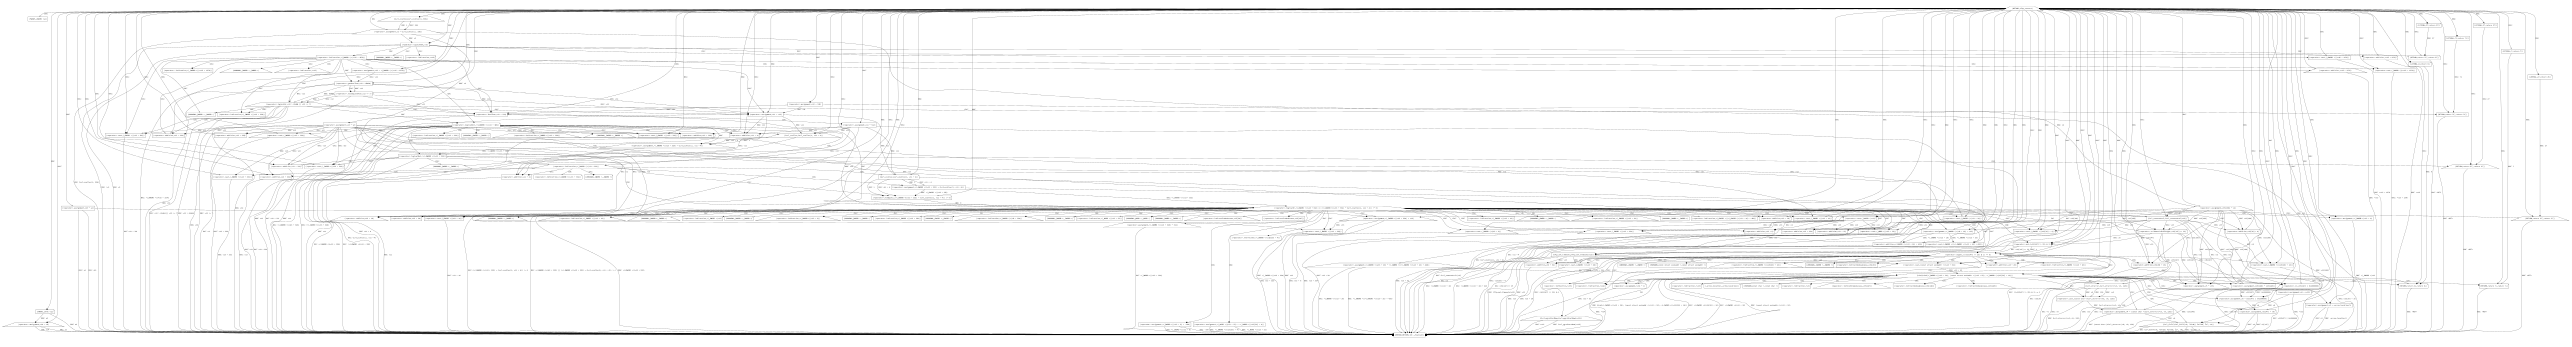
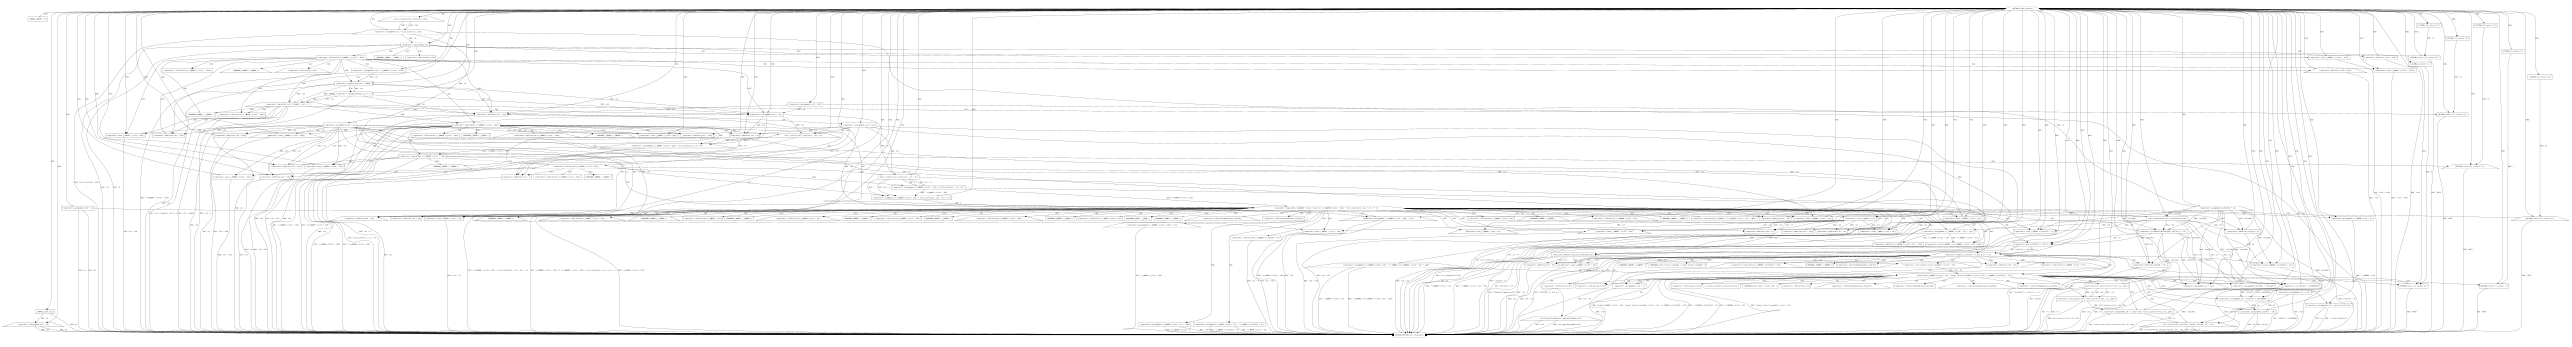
edge "(METHOD,tftp_connect)" -> "(<operator>.cast,(const struct sockaddr *)(v13 + 52))": removed, label "DDG:"
edge "(METHOD,tftp_connect)" -> "(<operator>.addition,*(_DWORD *)(v13 + 16) + 420)": removed, label "DDG:"
edge "(METHOD,tftp_connect)" -> "(<operator>.cast,(_WORD *)(v13 + 52))": now "(<operator>.assignment,v11 = 512)" -> "(<operator>.cast,(_WORD *)(v13 + 52))"
edge "(METHOD,tftp_connect)" -> "(<operator>.addition,v13 + 324)": removed, label "DDG:"
edge "(<operator>.assignment,v15[188] = v2)" -> "(<operator>.assignment,*(_DWORD *)(v13 + 16) = v15)": removed, label "DDG: v15[188]"
edge "(<operator>.assignment,*(_DWORD *)(v13 + 324) = v12)" -> "(<operator>.cast,(_DWORD *)(v13 + 320))": now "(<operator>.cast,(_DWORD *)v13)" -> "(<operator>.cast,(_DWORD *)(v13 + 320))"
edge "(<operator>.cast,(_DWORD *)(v13 + 8))" -> "(METHOD_RETURN,int __fastcall)": now "(<operator>.indirection,*(_DWORD *)(v15[20] + 4))" -> "(METHOD_RETURN,int __fastcall)"
node "(<operator>.indirectIndexAccess,v5[147])": added
